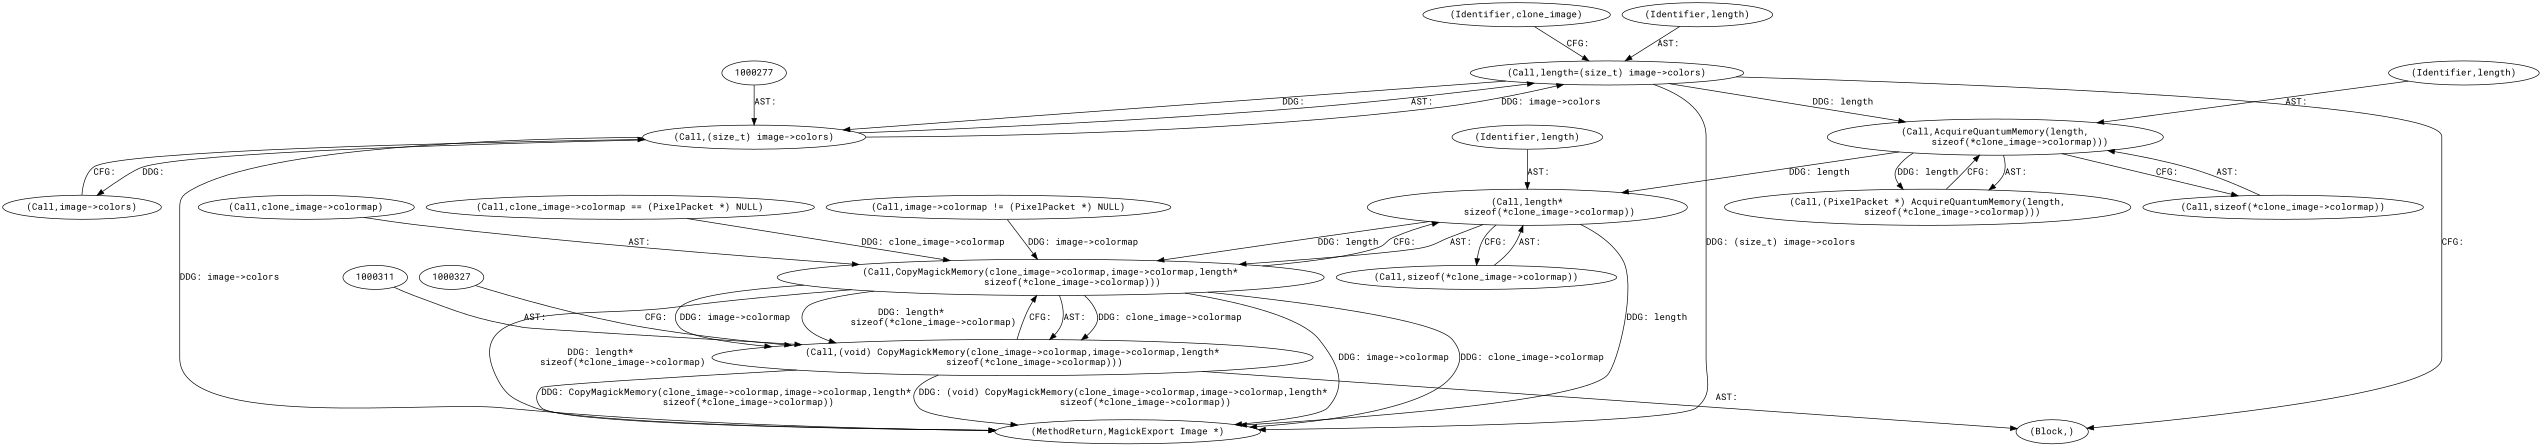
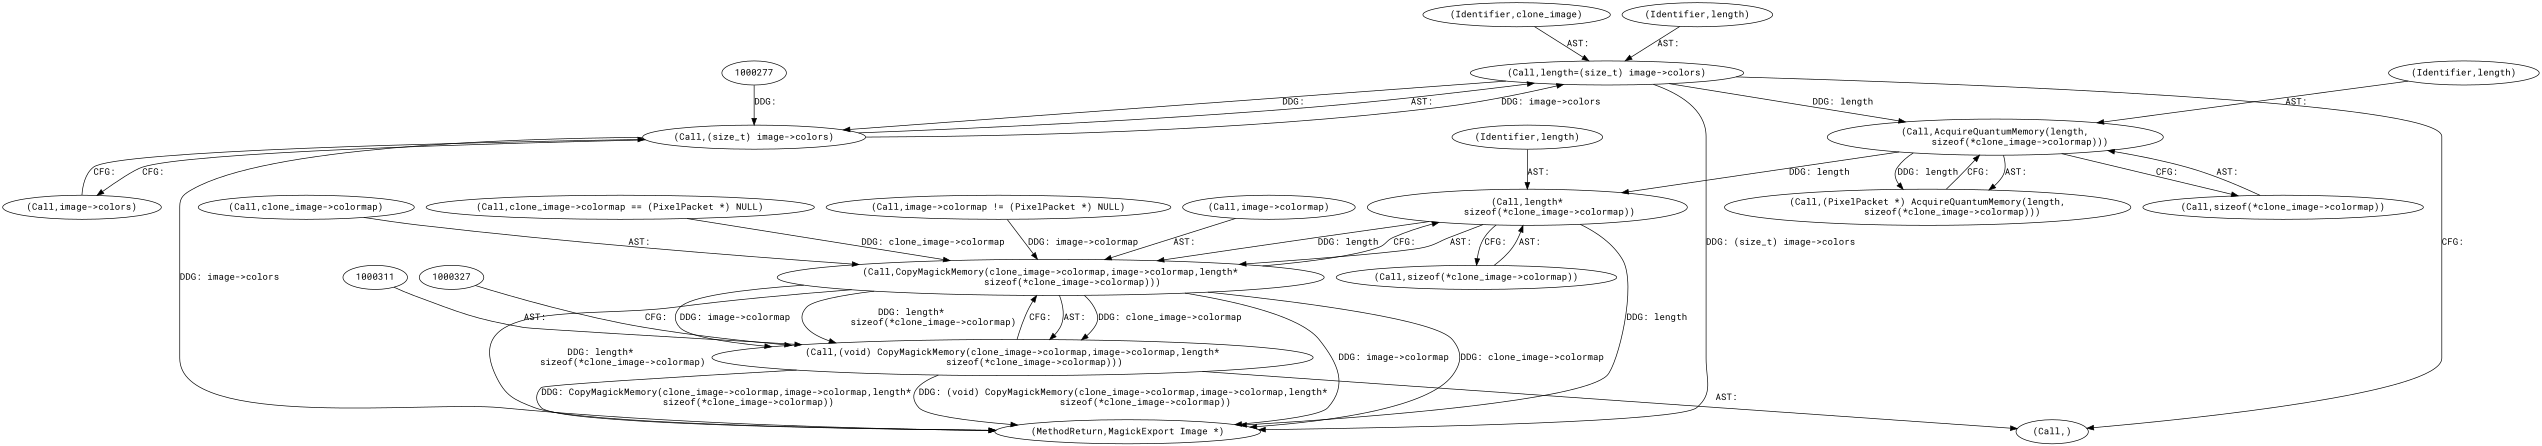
edge "(Identifier,clone_image)" -> "(Call,length=(size_t) image->colors)": label "CFG: " -> "AST: "
edge "1000277" -> "(Call,(size_t) image->colors)": label "AST: " -> "DDG: "
edge "(Call,(size_t) image->colors)" -> "(Call,image->colors)": label "DDG: " -> "CFG: "
node "(Call,image->colormap)": added
node "(Block,)": label "(Block,)" -> "(Call,)"
